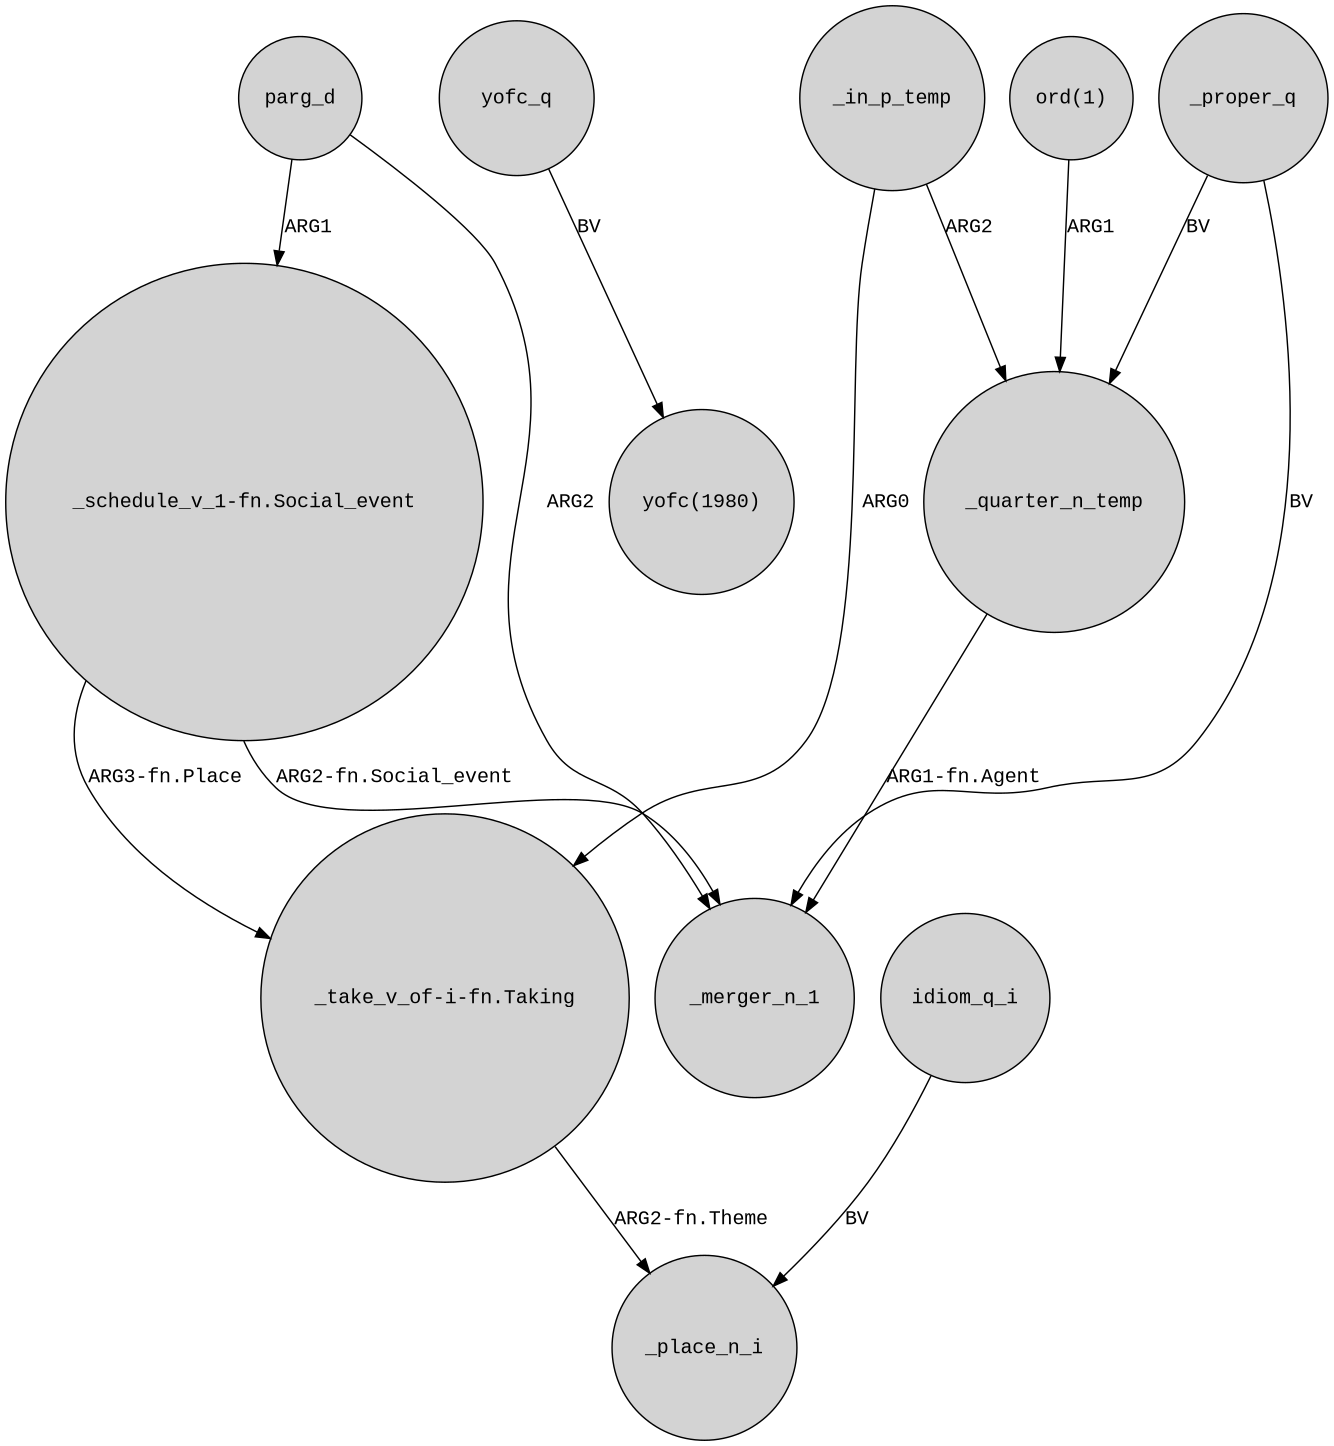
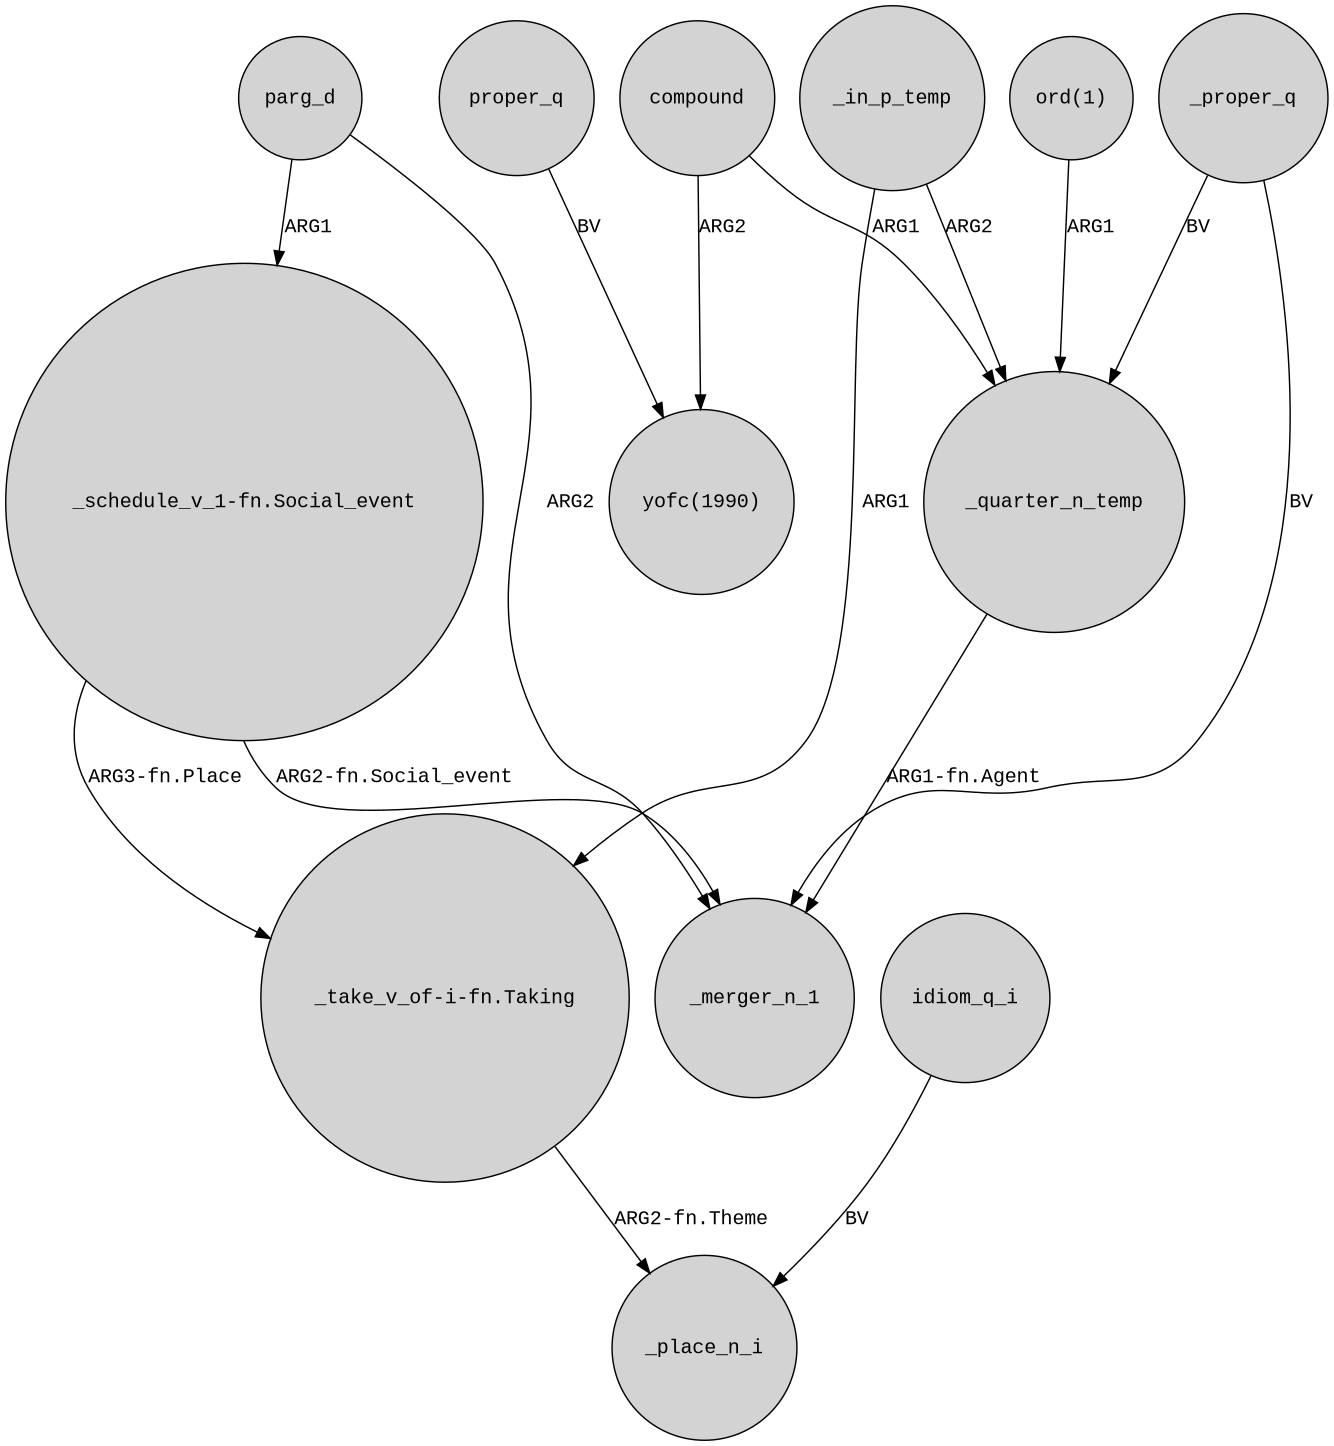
node "yofc_q": label "yofc_q" -> "proper_q"
node "compound": added
node "yofc(1980)": label "yofc(1980)" -> "yofc(1990)"
edge "_in_p_temp" -> "_take_v_of-i-fn.Taking": label "ARG0" -> "ARG1"
